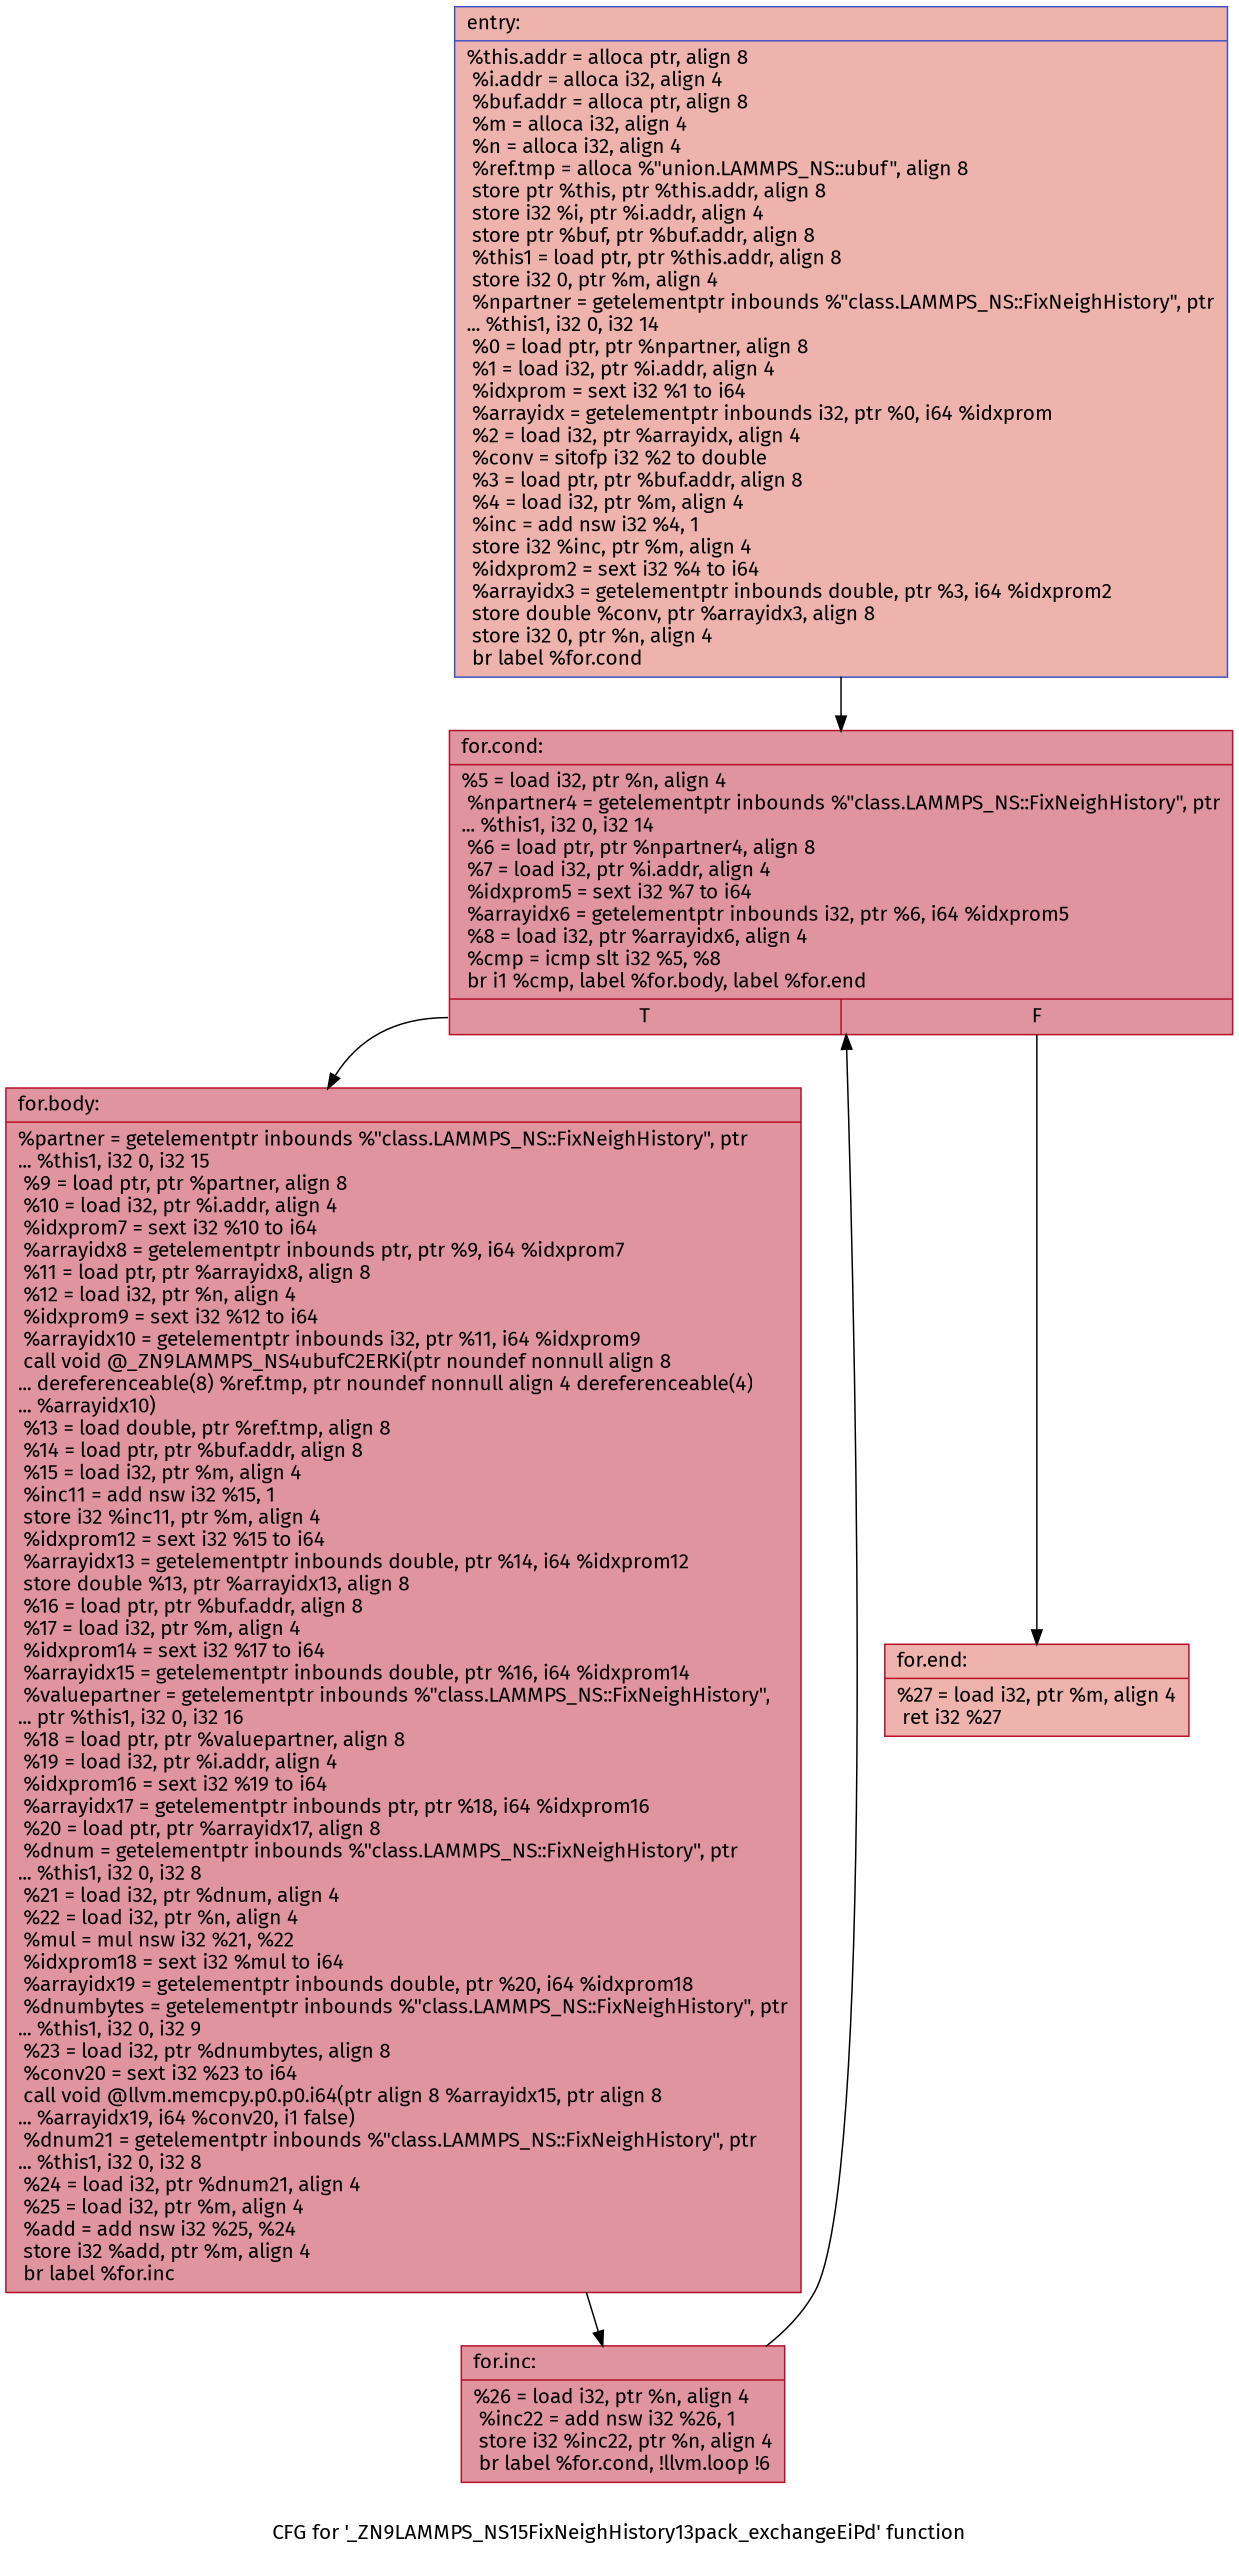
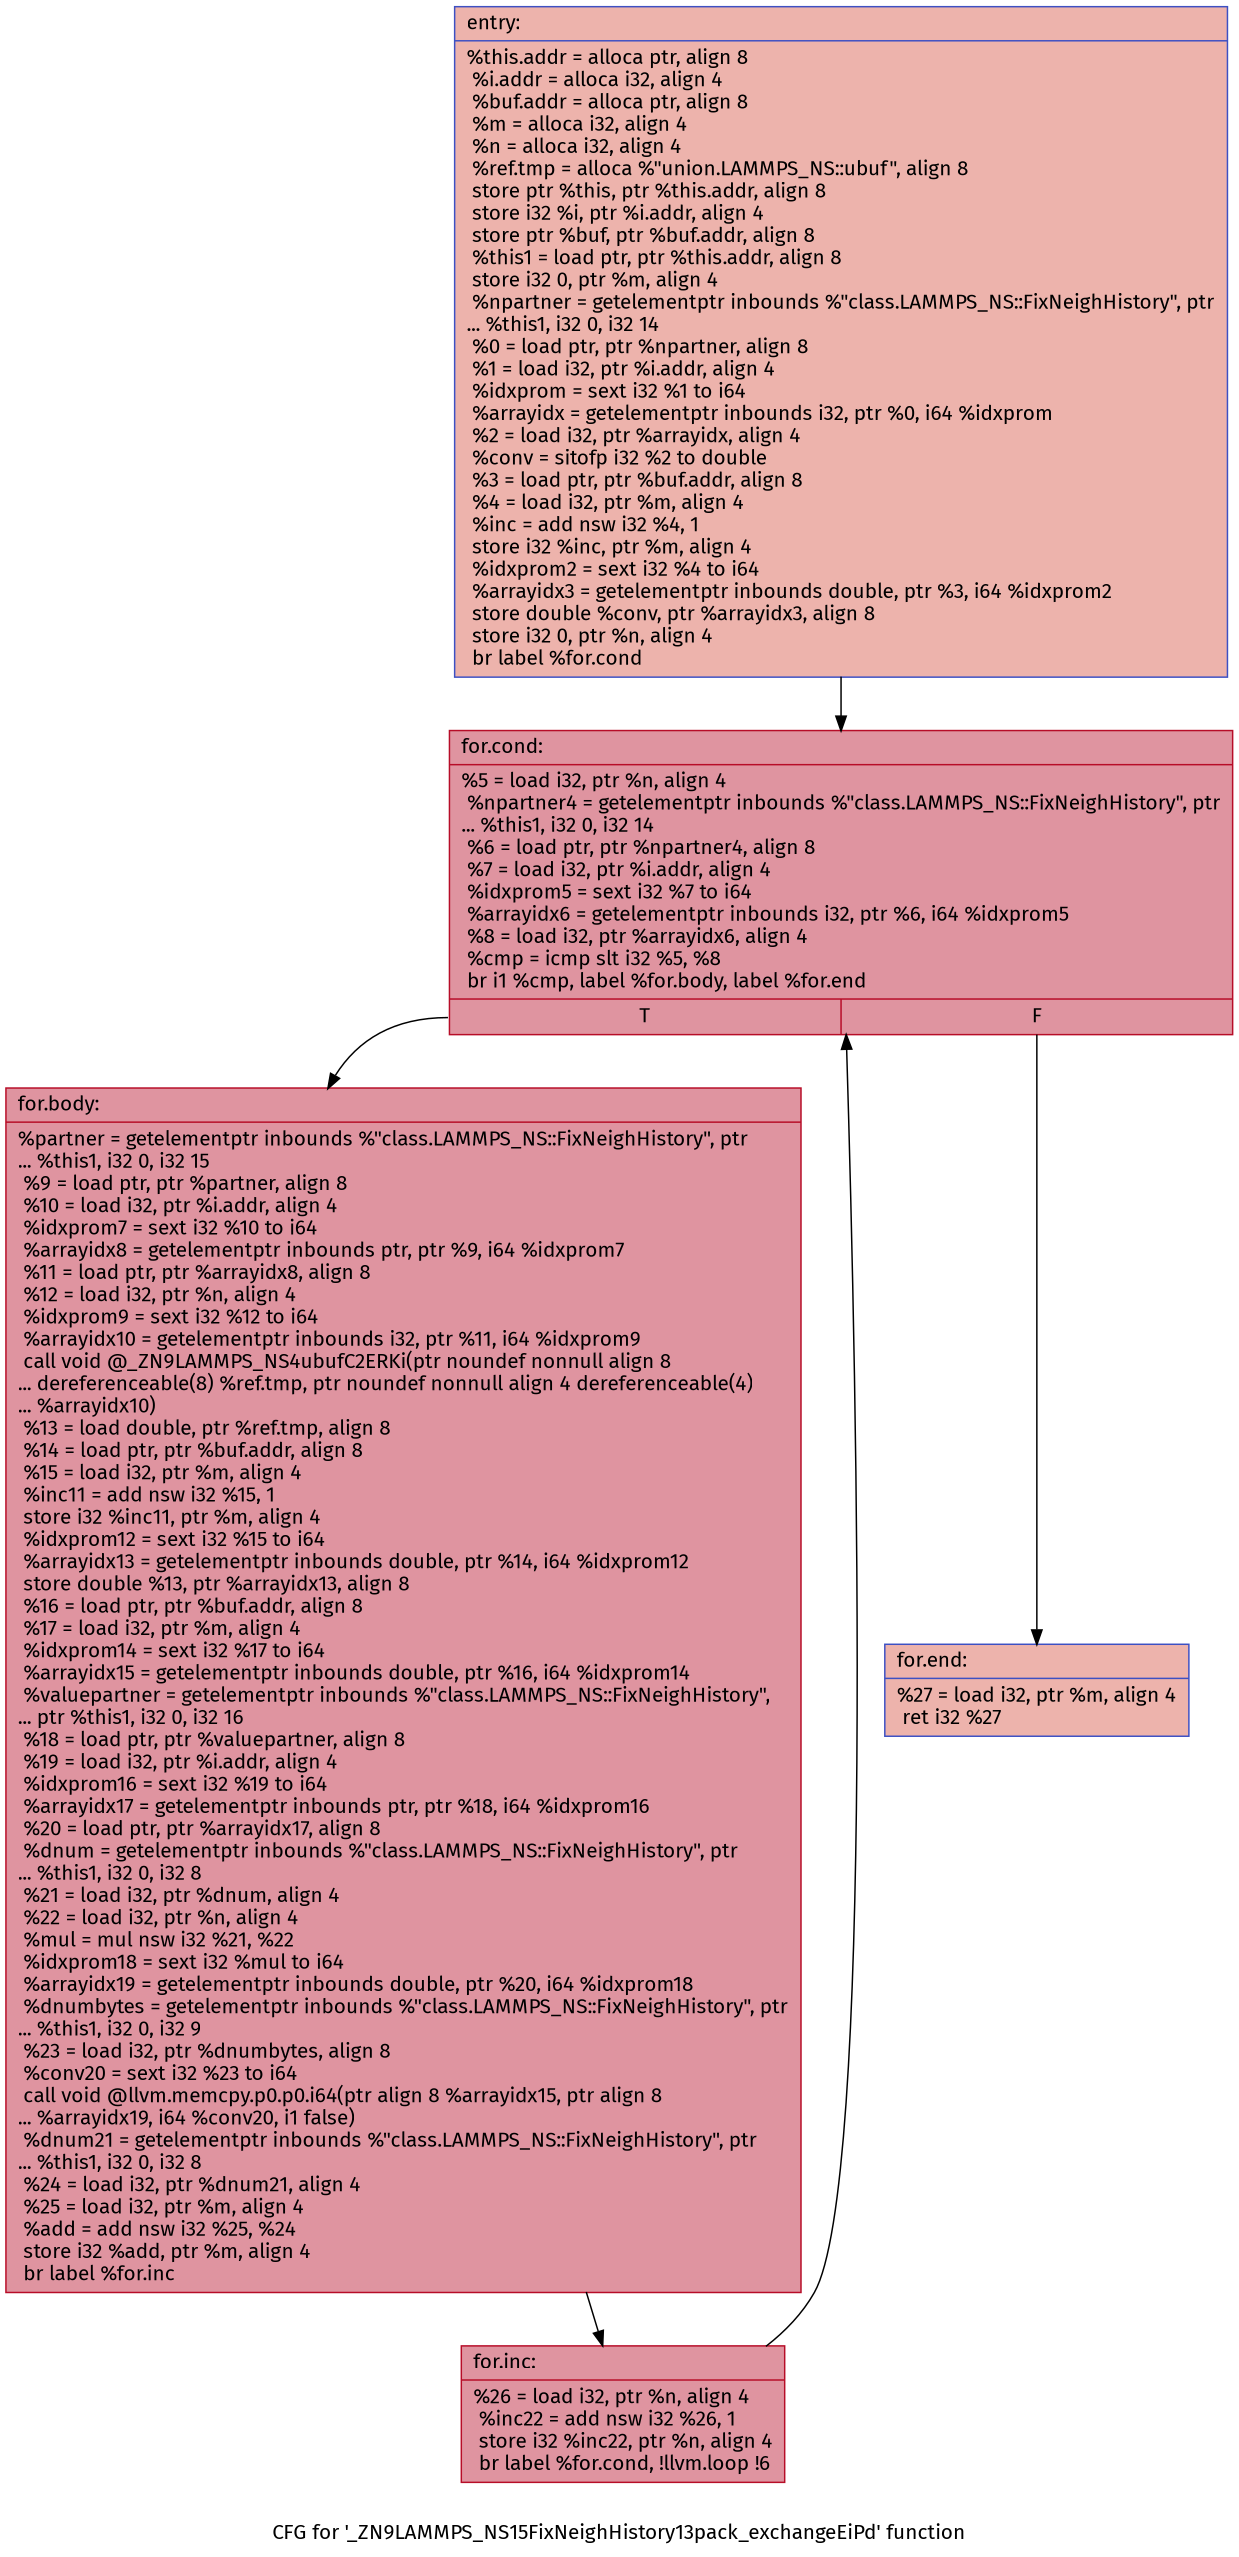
node "for.end:": color #b70d28ff -> #3d50c3ff
